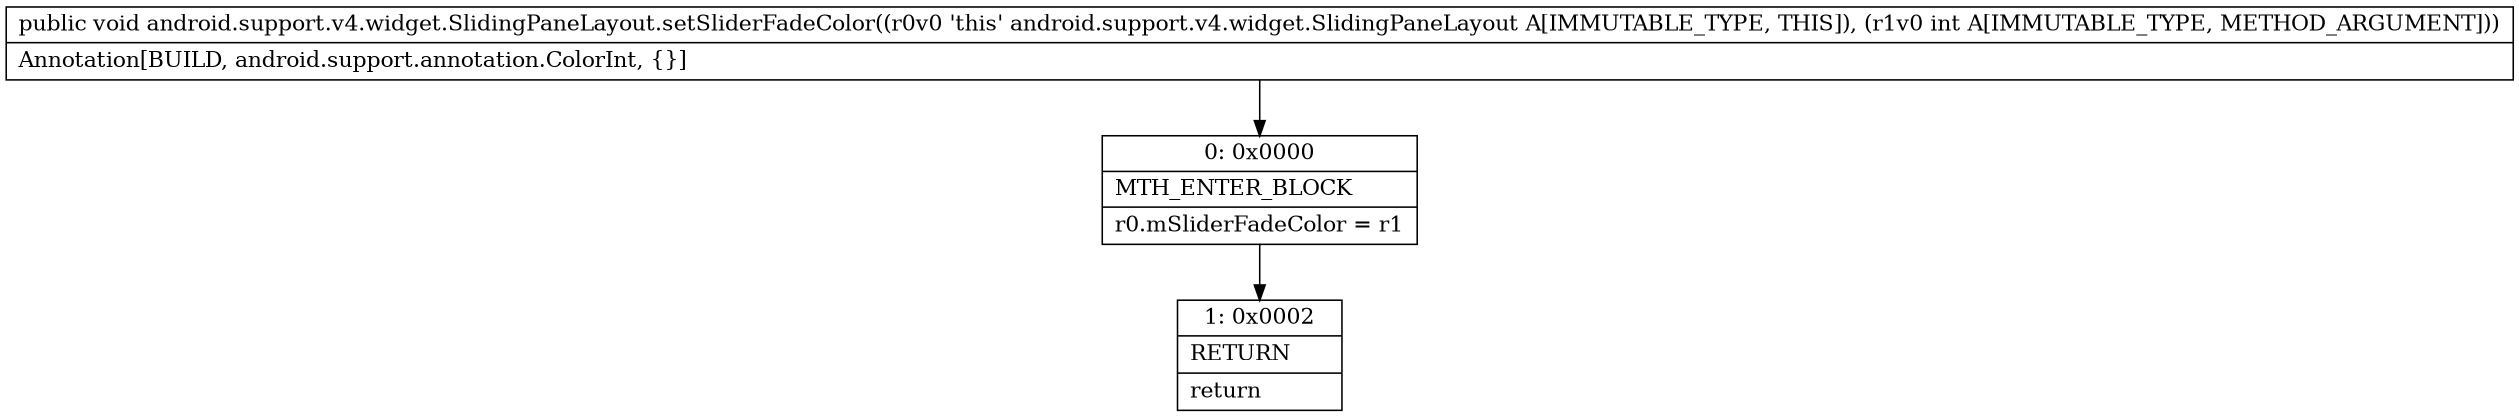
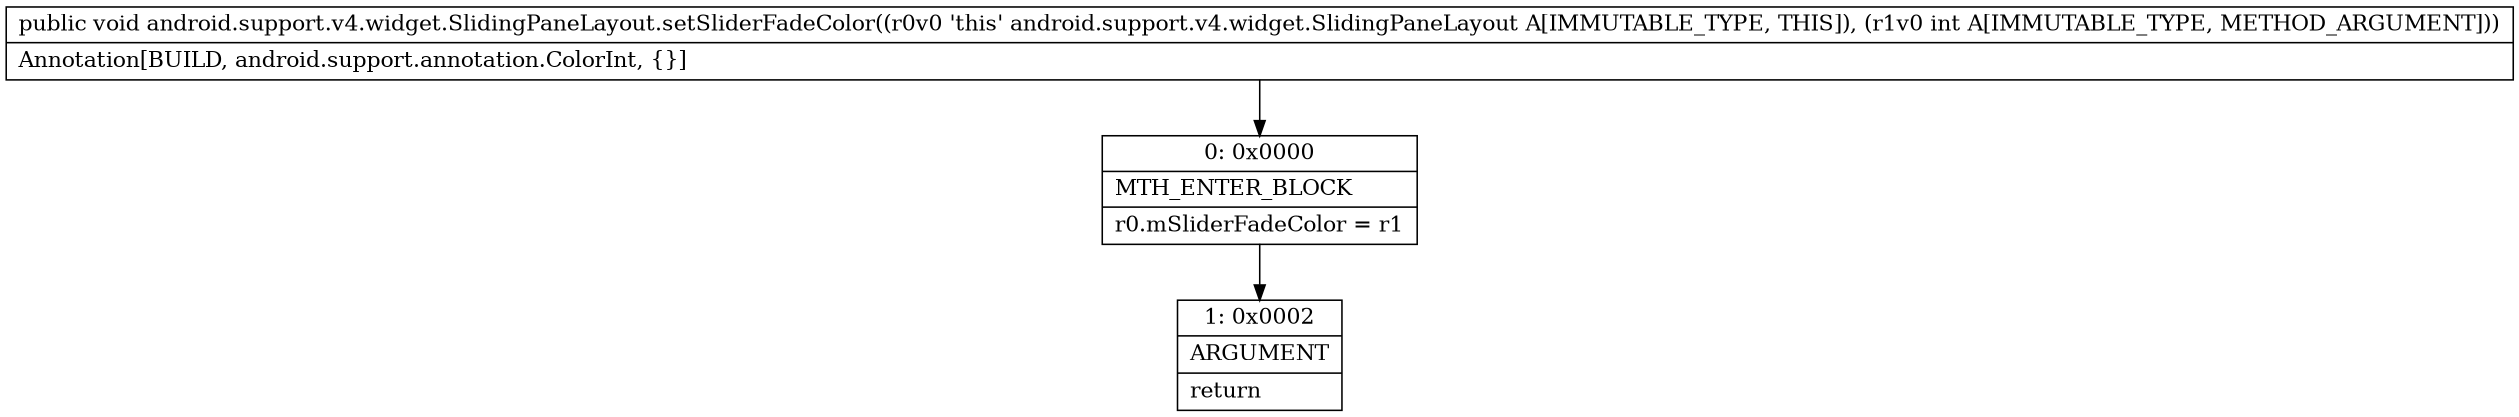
node "1: 0x0002": text "RETURN" -> "ARGUMENT"
